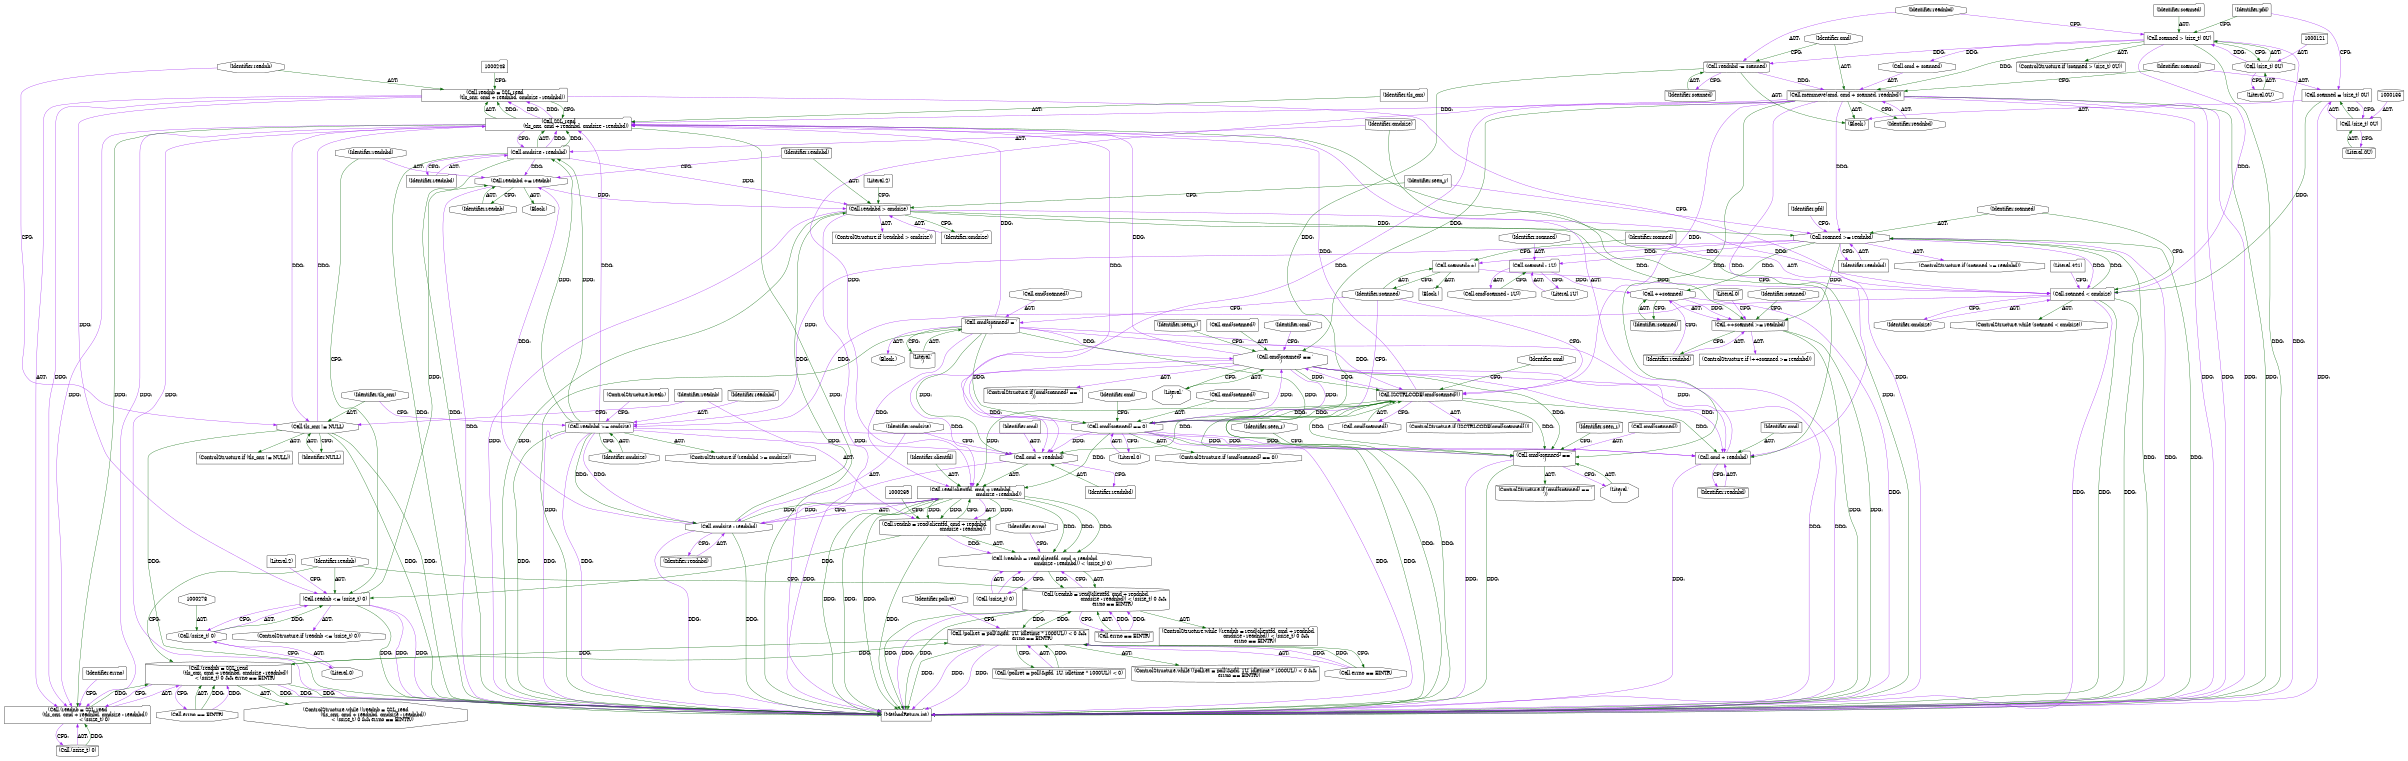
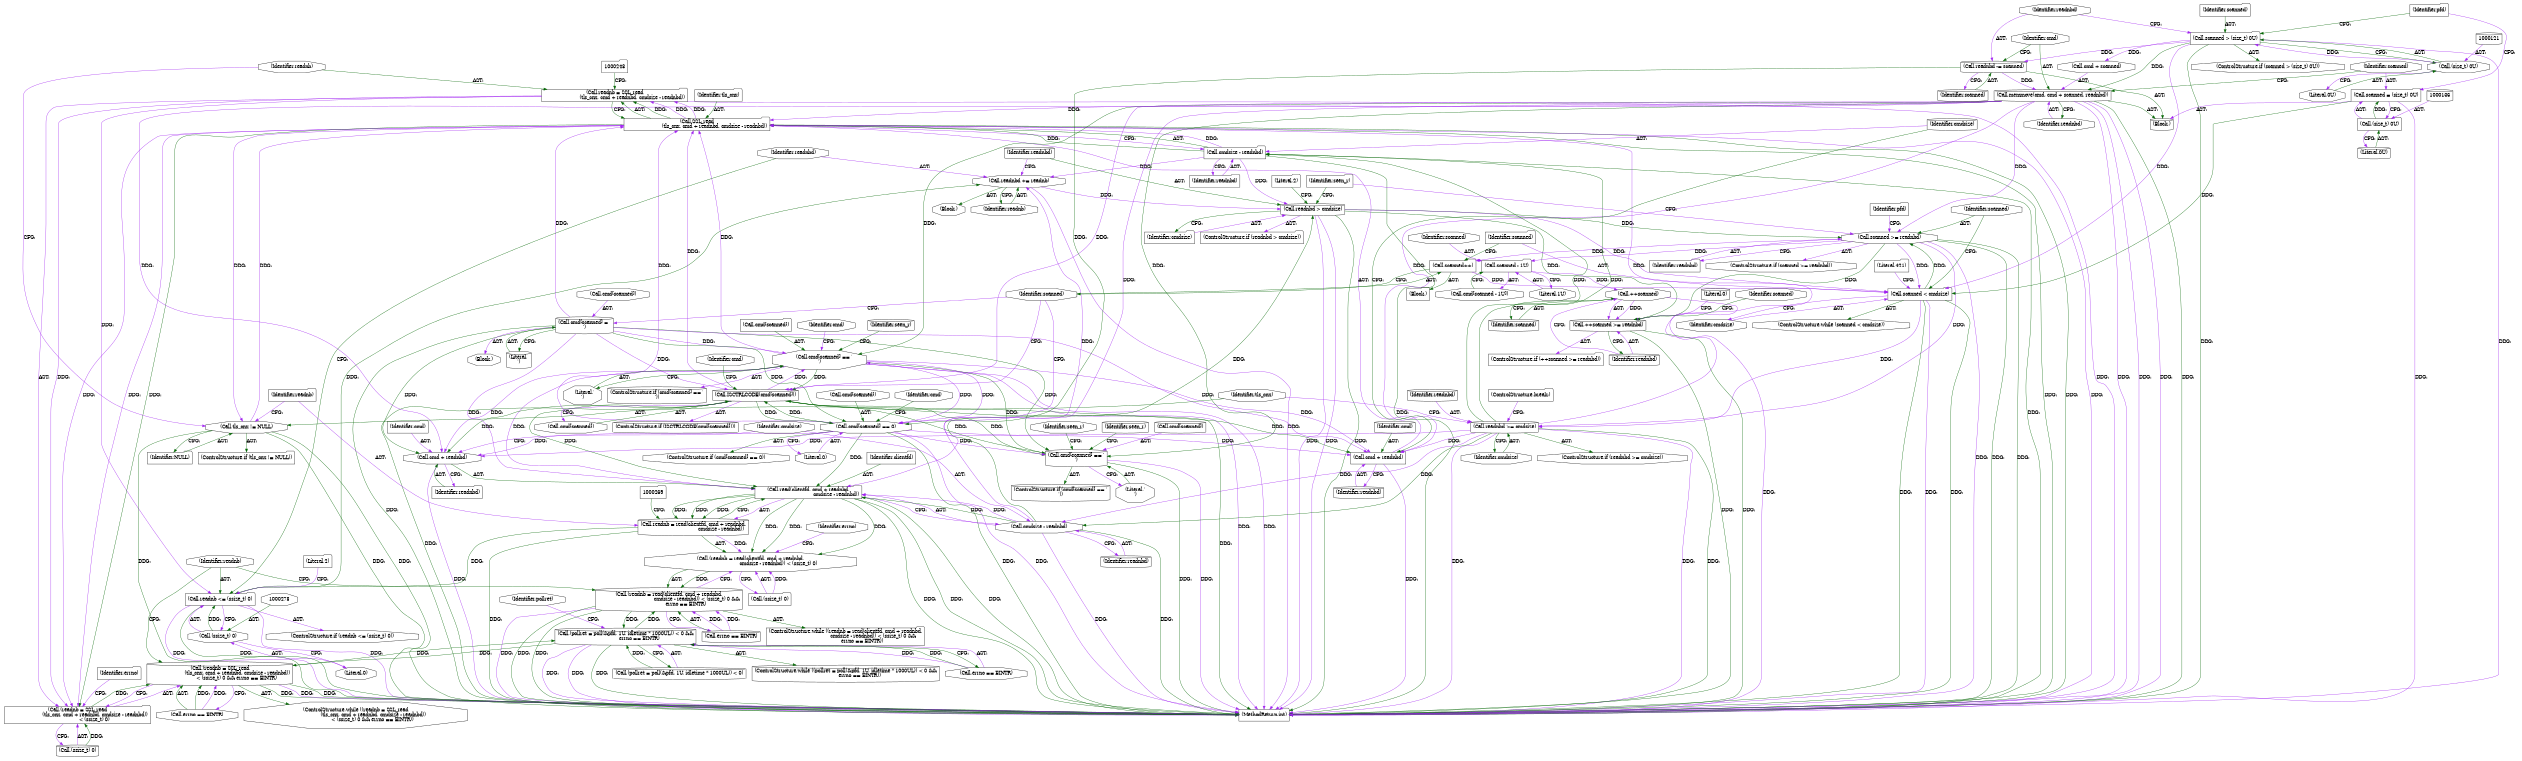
node "(ControlStructure,if (scanned > (size_t) 0U))": shape cylinder -> octagon
edge "(Call,scanned >= readnbd)" -> "(Call,++scanned)": removed, label "DDG:"
